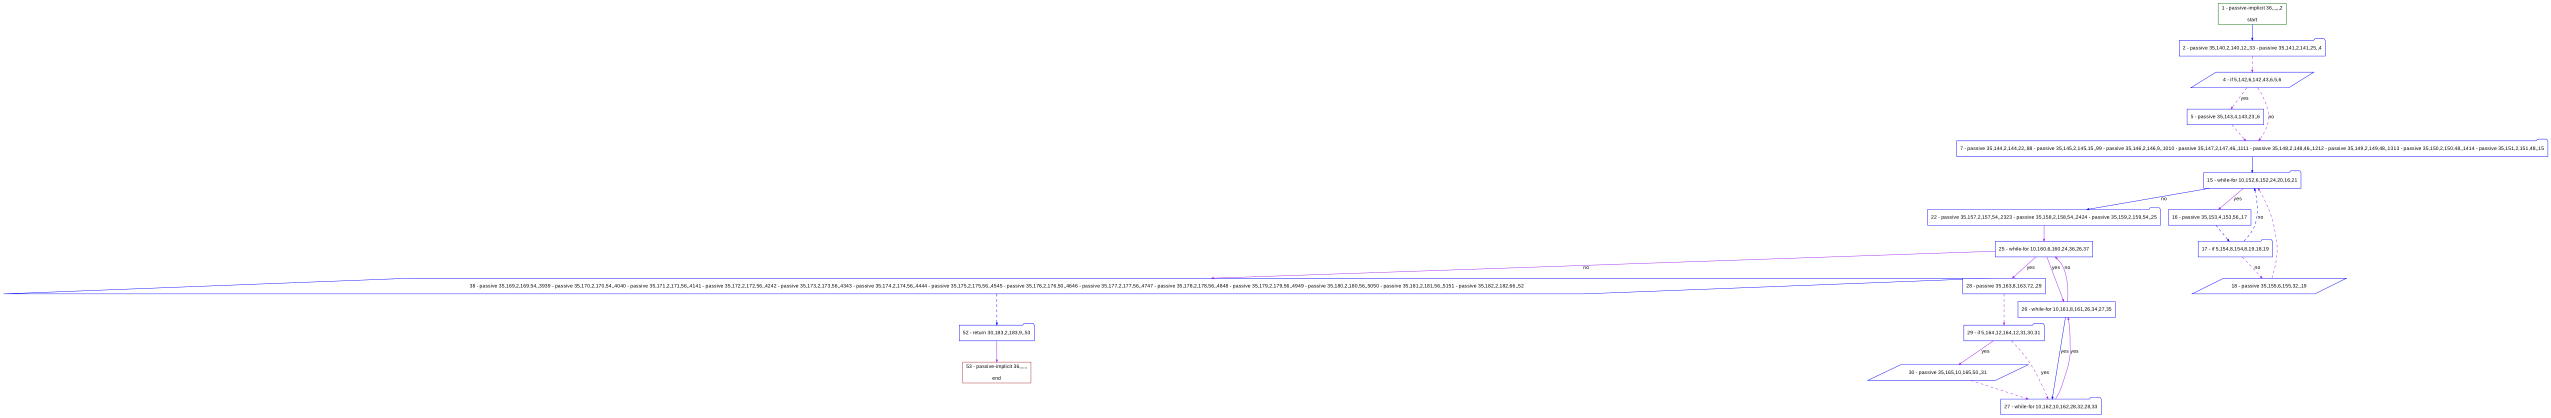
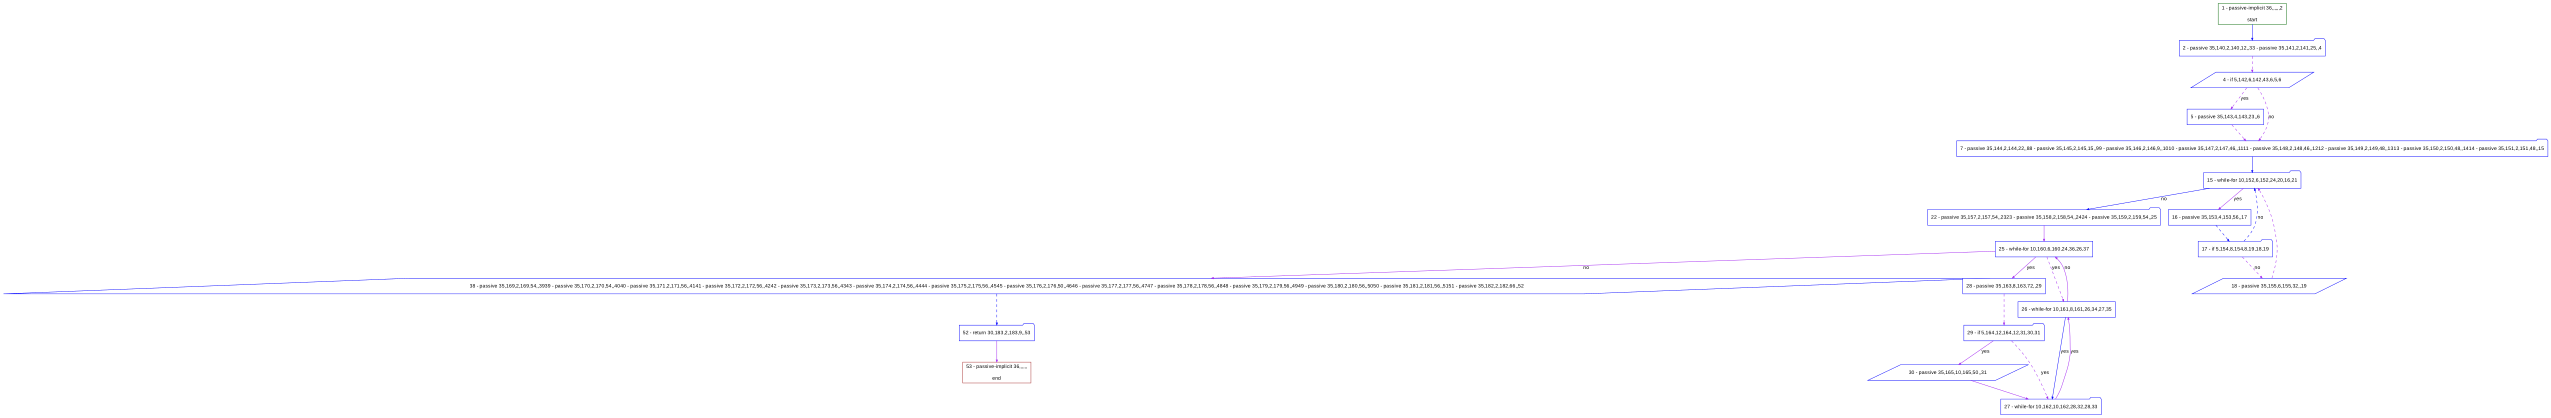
edge "25 - while-for 10,160,6,160,24,36,26,37" -> "26 - while-for 10,161,8,161,26,34,27,35": style solid -> dashed
edge "30 - passive 35,165,10,165,50,,31" -> "27 - while-for 10,162,10,162,28,32,28,33": style dashed -> solid
